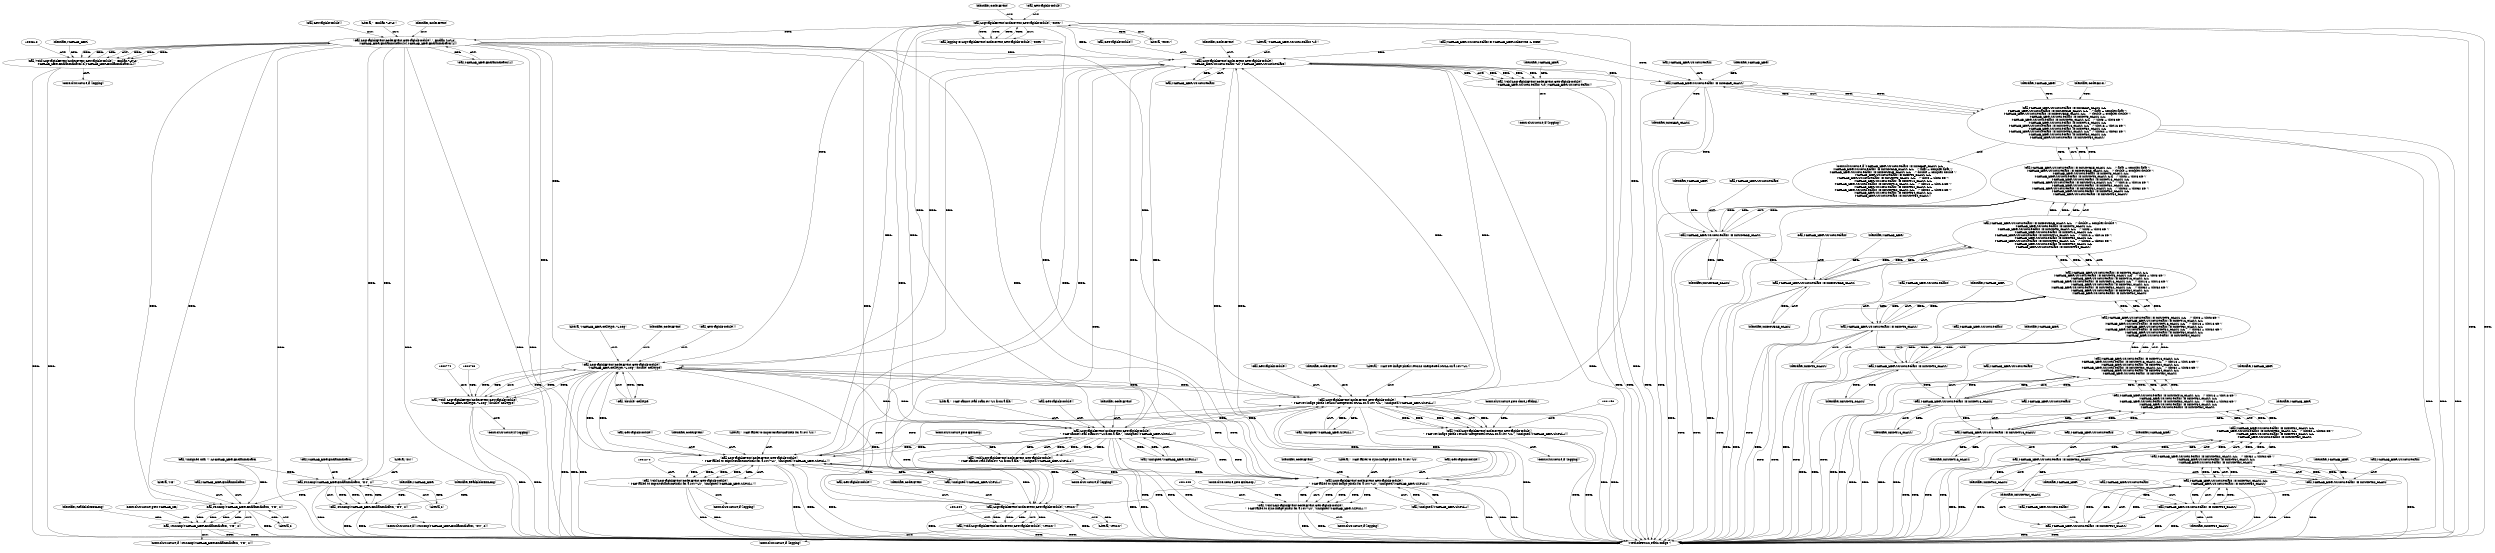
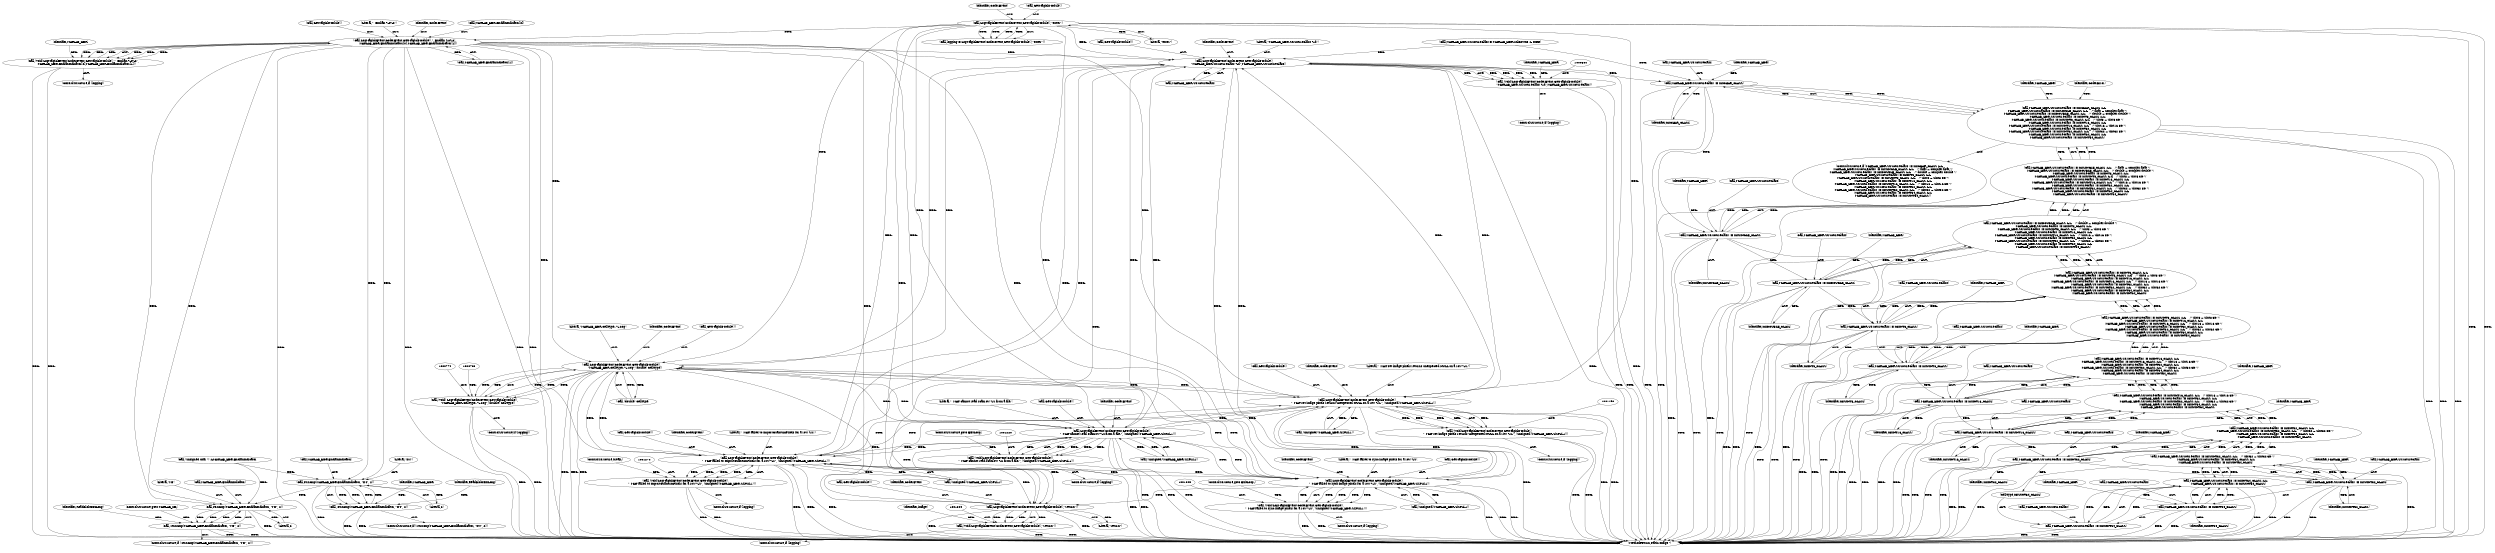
node "(Call,MATLAB_HDR.EndianIndicator[0])": added
node "1000318": removed
node "1000644": added
edge "(Identifier,mxCHAR_CLASS)" -> "(Call,MATLAB_HDR.StructureClass != mxCHAR_CLASS)": added, label "AST:"
edge "(Call,MATLAB_HDR.StructureClass != mxSINGLE_CLASS)" -> "(Identifier,mxSINGLE_CLASS)": now "(Call,MATLAB_HDR.StructureClass != mxSINGLE_CLASS)" -> "(Identifier,mxINT8_CLASS)"
edge "(Identifier,mxSINGLE_CLASS)" -> "(Call,MATLAB_HDR.StructureClass != mxSINGLE_CLASS)": label "DDG: " -> "AST: "
edge "(Call,MATLAB_HDR.StructureClass != mxSINGLE_CLASS)" -> "(Call,MATLAB_HDR.StructureClass != mxDOUBLE_CLASS)": label "DDG: " -> "CFG: "
edge "(Call,MATLAB_HDR.StructureClass != mxDOUBLE_CLASS)" -> "(Call,MATLAB_HDR.StructureClass != mxINT8_CLASS)": added, label "DDG:"
edge "(Identifier,mxDOUBLE_CLASS)" -> "(Call,MATLAB_HDR.StructureClass != mxDOUBLE_CLASS)": label "DDG: " -> "AST: "
edge "(Call,MATLAB_HDR.StructureClass != mxDOUBLE_CLASS)" -> "(Identifier,mxDOUBLE_CLASS)": label "AST: " -> "CFG: "
edge "(Identifier,mxINT8_CLASS)" -> "(Call,MATLAB_HDR.StructureClass != mxINT8_CLASS)": label "AST: " -> "DDG: "
edge "(Call,MATLAB_HDR.StructureClass != mxINT8_CLASS)" -> "(Call,MATLAB_HDR.StructureClass != mxUINT8_CLASS)": label "DDG: " -> "AST: "
edge "(Call,MATLAB_HDR.StructureClass != mxUINT8_CLASS)" -> "(Identifier,mxUINT8_CLASS)": label "DDG: " -> "CFG: "
edge "(Call,MATLAB_HDR.StructureClass != mxUINT8_CLASS)" -> "(Call,MATLAB_HDR.StructureClass != mxINT16_CLASS)": label "DDG: " -> "CFG: "
node "(ControlStructure,goto done_reading;)": removed
edge "(Call,MATLAB_HDR.StructureClass != mxINT16_CLASS)" -> "(Identifier,mxINT16_CLASS)": label "CFG: " -> "DDG: "
node "1001220": added
edge "(Identifier,mxUINT16_CLASS)" -> "(Call,MATLAB_HDR.StructureClass != mxUINT16_CLASS)": label "CFG: " -> "AST: "
edge "(Call,MATLAB_HDR.StructureClass != mxUINT16_CLASS)" -> "(Call,MATLAB_HDR.StructureClass != mxINT32_CLASS)": label "AST: " -> "DDG: "
node "(ControlStructure,break;)": added
edge "(Identifier,mxINT32_CLASS)" -> "(Call,MATLAB_HDR.StructureClass != mxINT32_CLASS)": removed, label "AST:"
edge "(Call,MATLAB_HDR.StructureClass != mxINT32_CLASS)" -> "(Identifier,mxINT32_CLASS)": label "DDG: " -> "CFG: "
edge "(Call,MATLAB_HDR.StructureClass != mxINT32_CLASS)" -> "(Call,MATLAB_HDR.StructureClass != mxUINT32_CLASS)": label "AST: " -> "DDG: "
node "(Identifier,mxUINT64_CLASS)": label "(Identifier,mxUINT64_CLASS)" -> "(CellType,mxUINT64_CLASS)"
edge "(Call,MATLAB_HDR.StructureClass != mxUINT32_CLASS)" -> "(Call,MATLAB_HDR.StructureClass != mxINT64_CLASS)": label "DDG: " -> "AST: "
node "(Identifier,image)": added
node "(Identifier,mxUINT32_CLASS)": added
edge "(Identifier,mxINT64_CLASS)" -> "(Call,MATLAB_HDR.StructureClass != mxINT64_CLASS)": removed, label "AST:"
edge "(Call,MATLAB_HDR.StructureClass != mxINT64_CLASS)" -> "(Call,MATLAB_HDR.StructureClass != mxUINT64_CLASS)": label "DDG: " -> "AST: "
